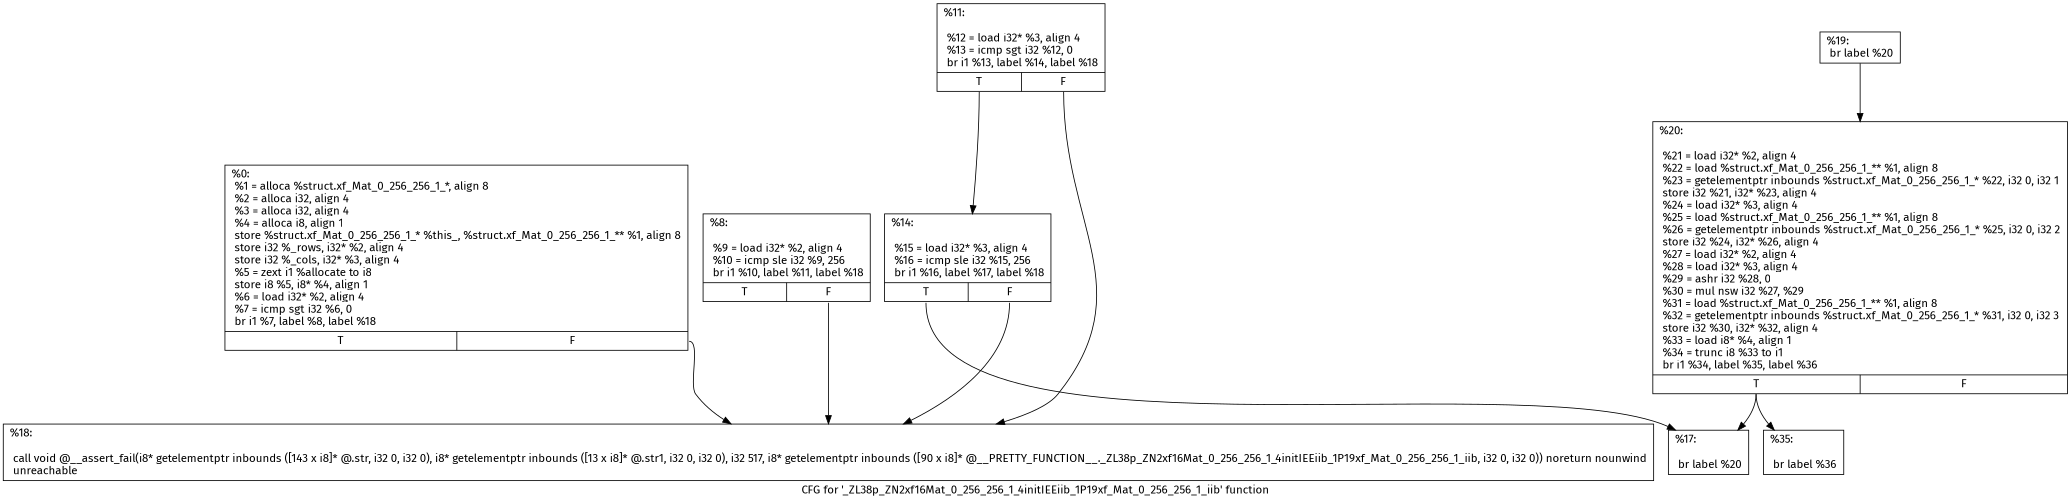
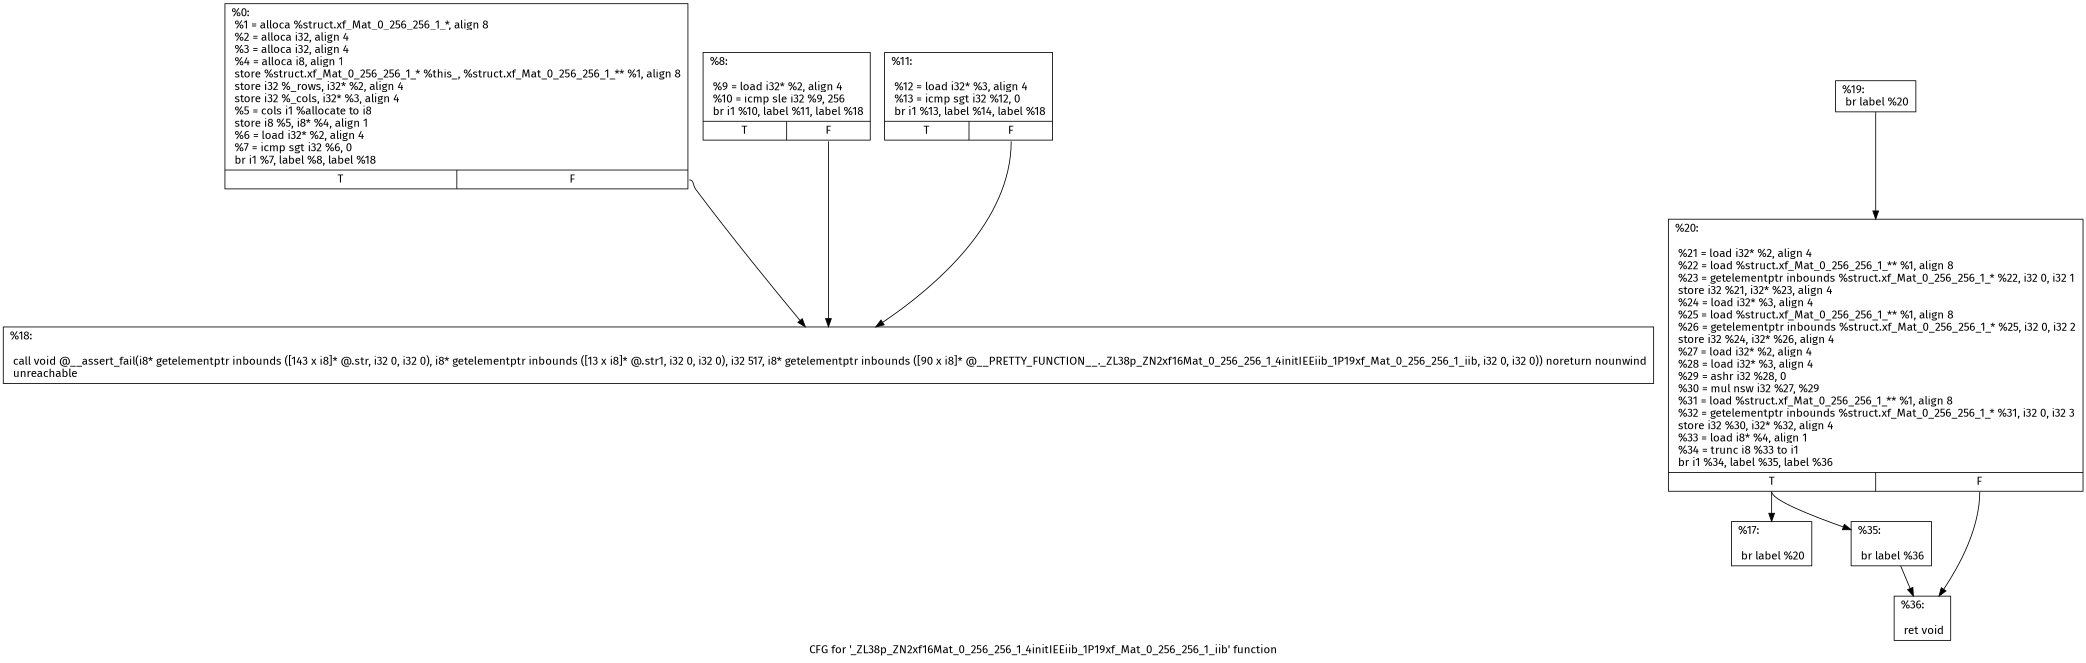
node "%14:": removed
node "%0:": text "%5 = zext i1 %allocate to i8" -> "%5 = cols i1 %allocate to i8"
node "%36:": added
